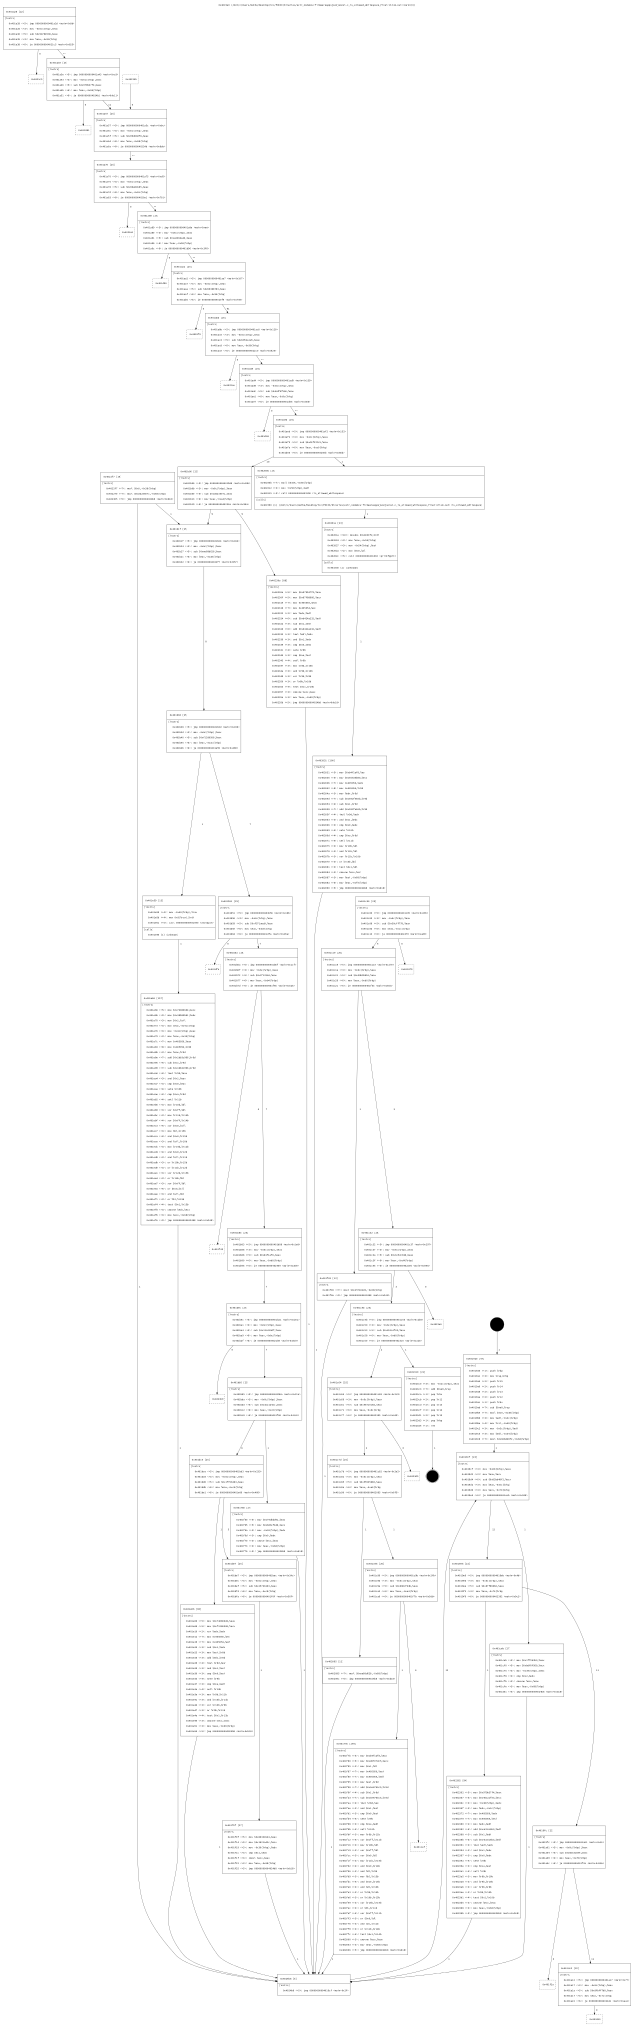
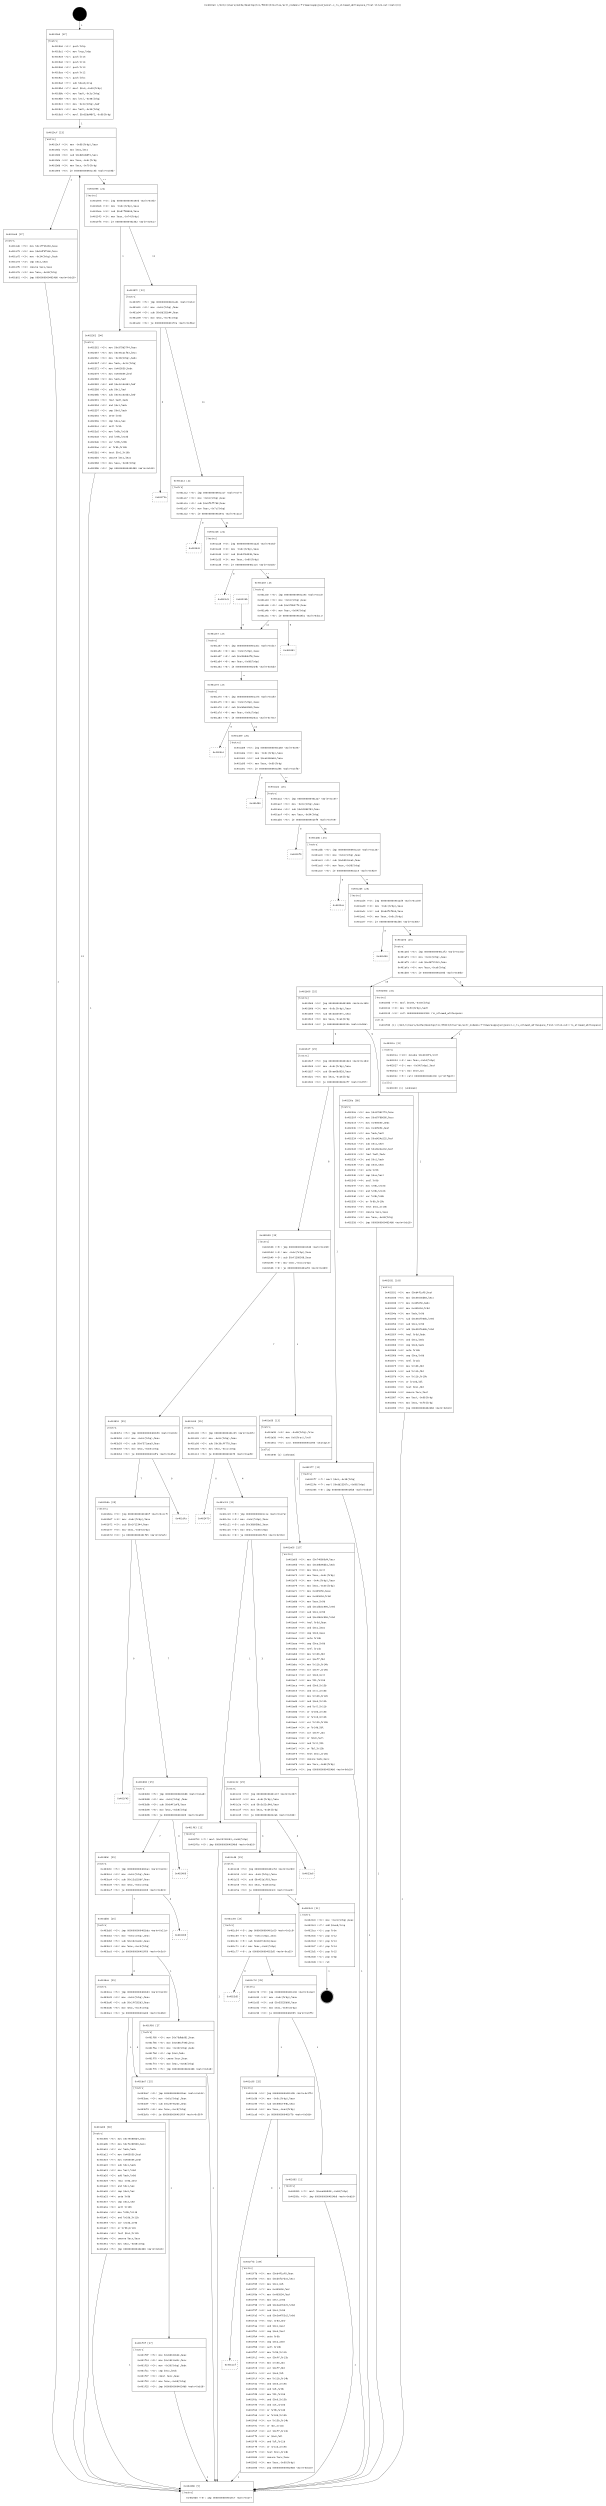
edge "0x4022f7 [19]" -> "0x401b1f [25]": reversed
edge "0x401a12 [22]" -> "0x401a28 [22]": added, label "11"
node "0x402409": added
